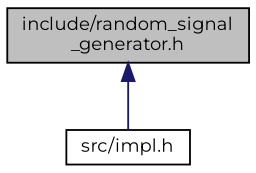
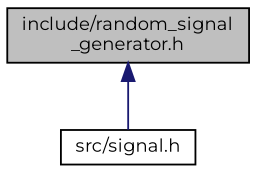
node "src/impl.h": label "src/impl.h" -> "src/signal.h"
